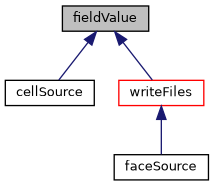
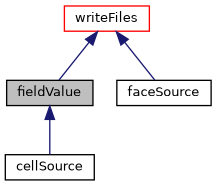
edge "writeFiles" -> "fieldValue": reversed
